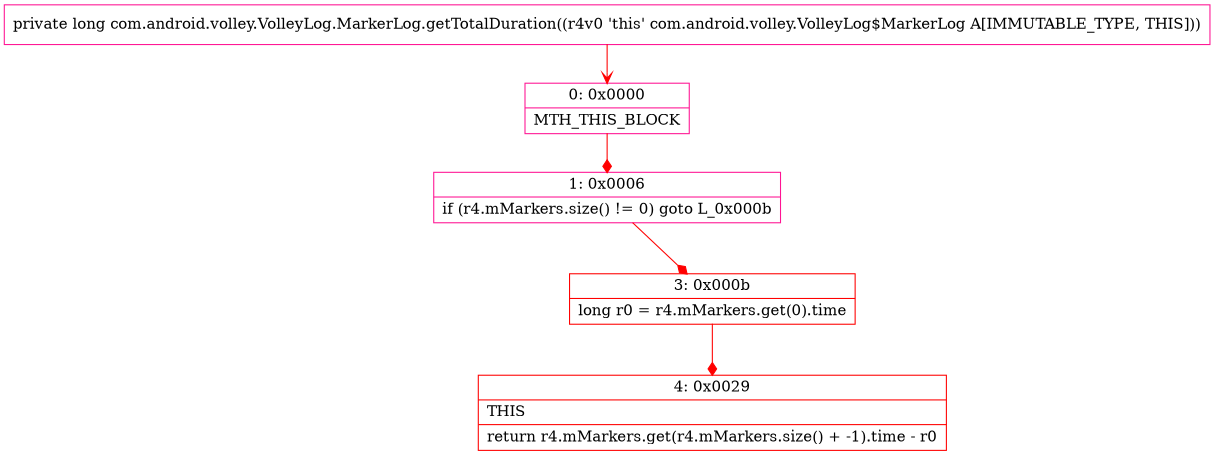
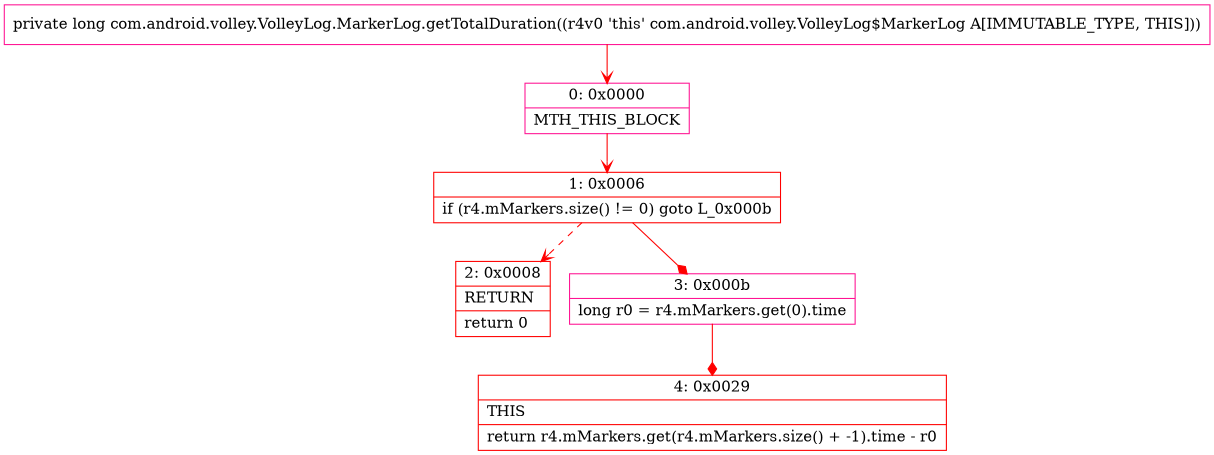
edge "0: 0x0000" -> "1: 0x0006": arrowhead diamond -> vee
node "1: 0x0006": color deeppink -> red
node "2: 0x0008": added
node "3: 0x000b": color red -> deeppink
